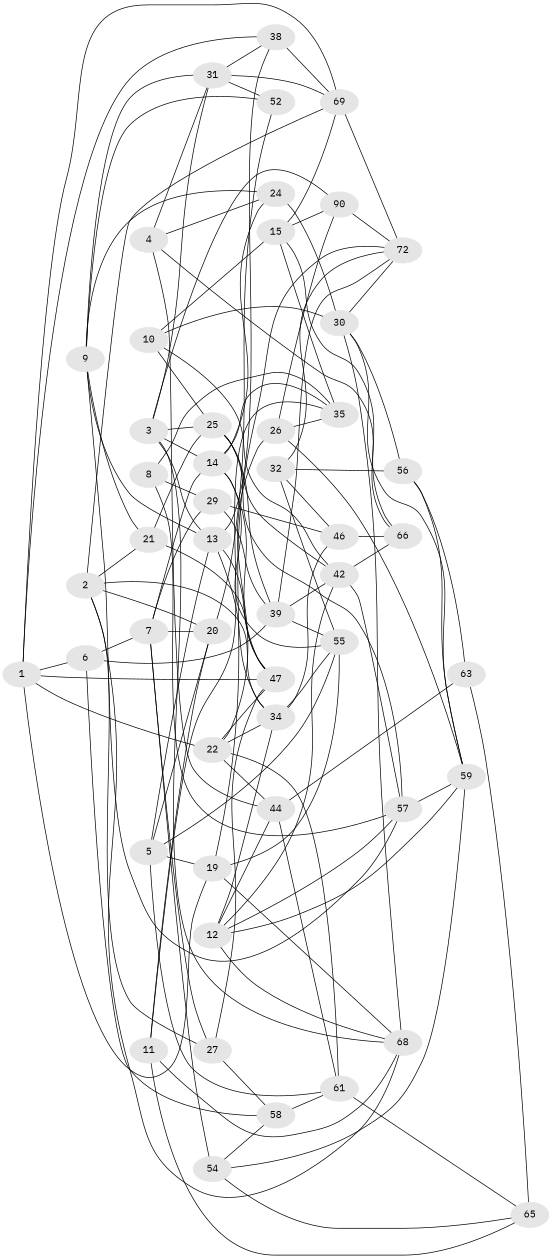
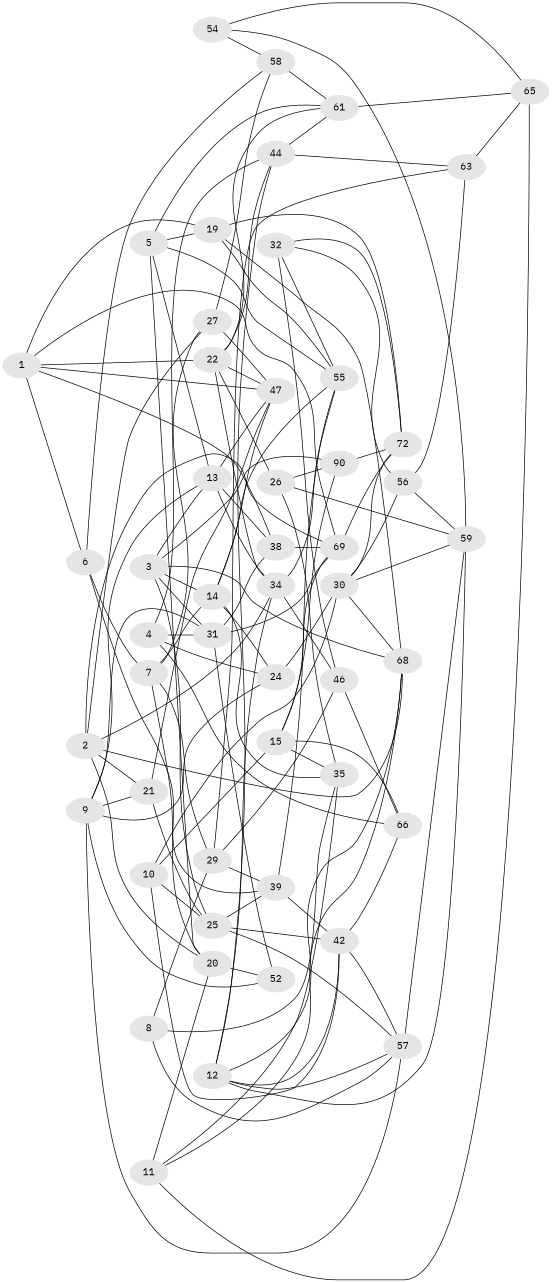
edge "72" -- "39": removed
edge "63" -- "29": added
edge "7" -- "54": removed
